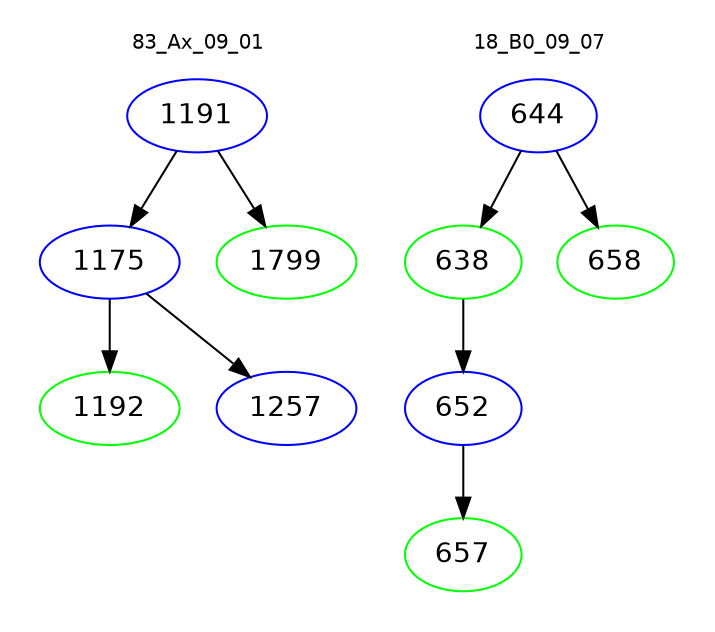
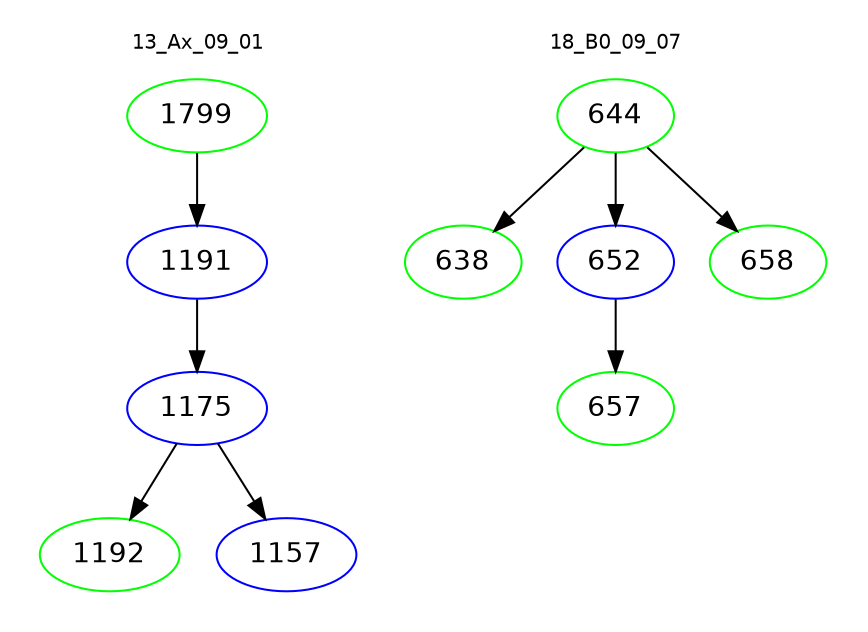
cluster "83_Ax_09_01": label "83_Ax_09_01" -> "13_Ax_09_01"
node "644": color blue -> green
edge "1191" -> "1799": reversed
edge "638" -> "652": now "644" -> "652"
node "1257": label "1257" -> "1157"
